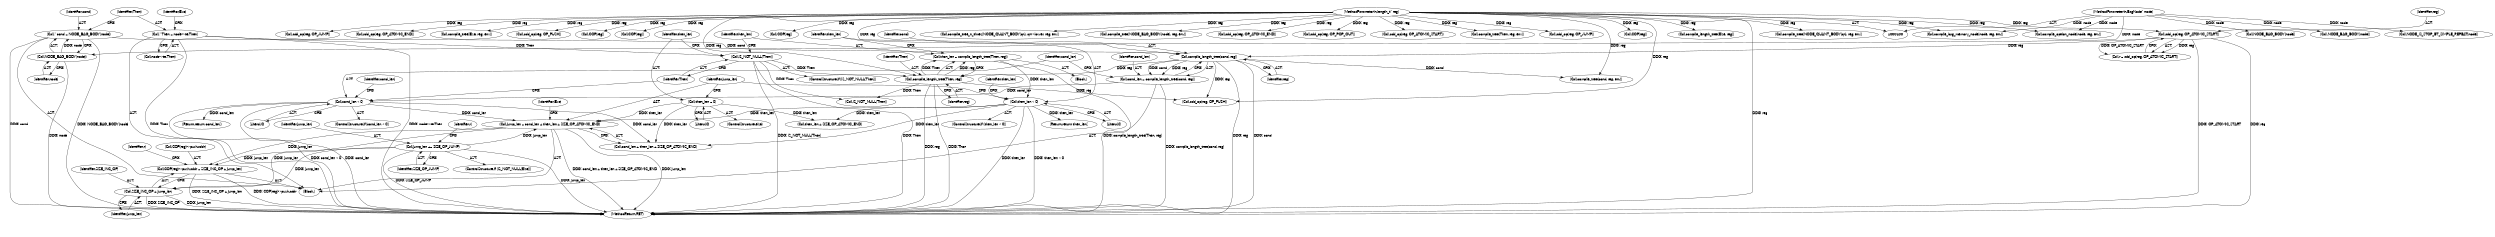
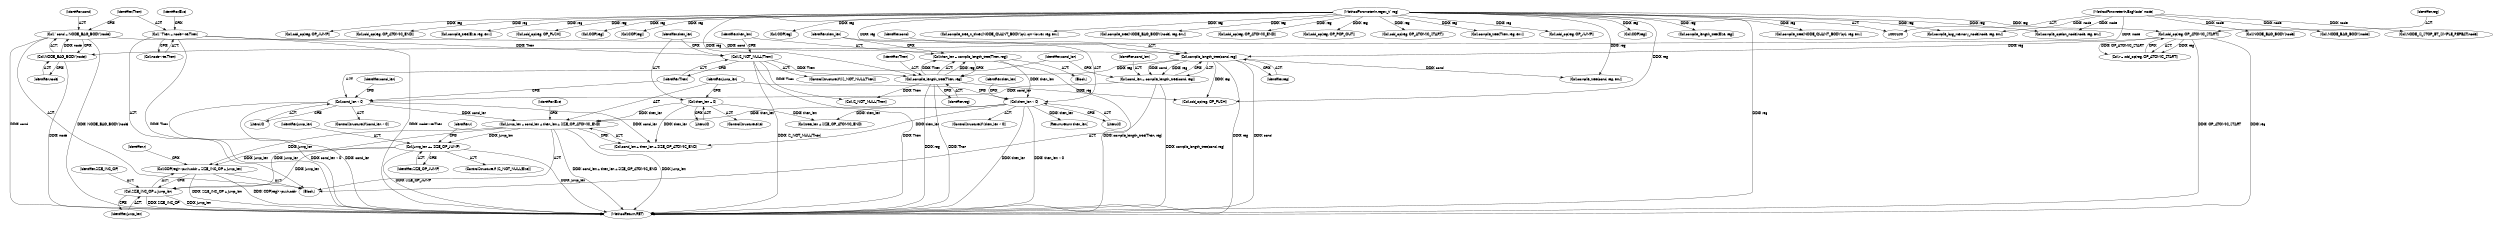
node "(MethodParameterIn,length_t* reg)": label "(MethodParameterIn,length_t* reg)" -> "(MethodParameterIn,regex_t* reg)"
node "(Return,return cond_len;)": removed
node "(Call,then_len + SIZE_OP_ATOMIC_END)": label "(Call,then_len + SIZE_OP_ATOMIC_END)" -> "(Call,tree_len + SIZE_OP_ATOMIC_END)"
edge "(Call,jump_len += SIZE_OP_JUMP)" -> "(Call,jump_len = cond_len + then_len + SIZE_OP_ATOMIC_END)": reversed
node "(Call,COP(reg)->push.addr)": removed
